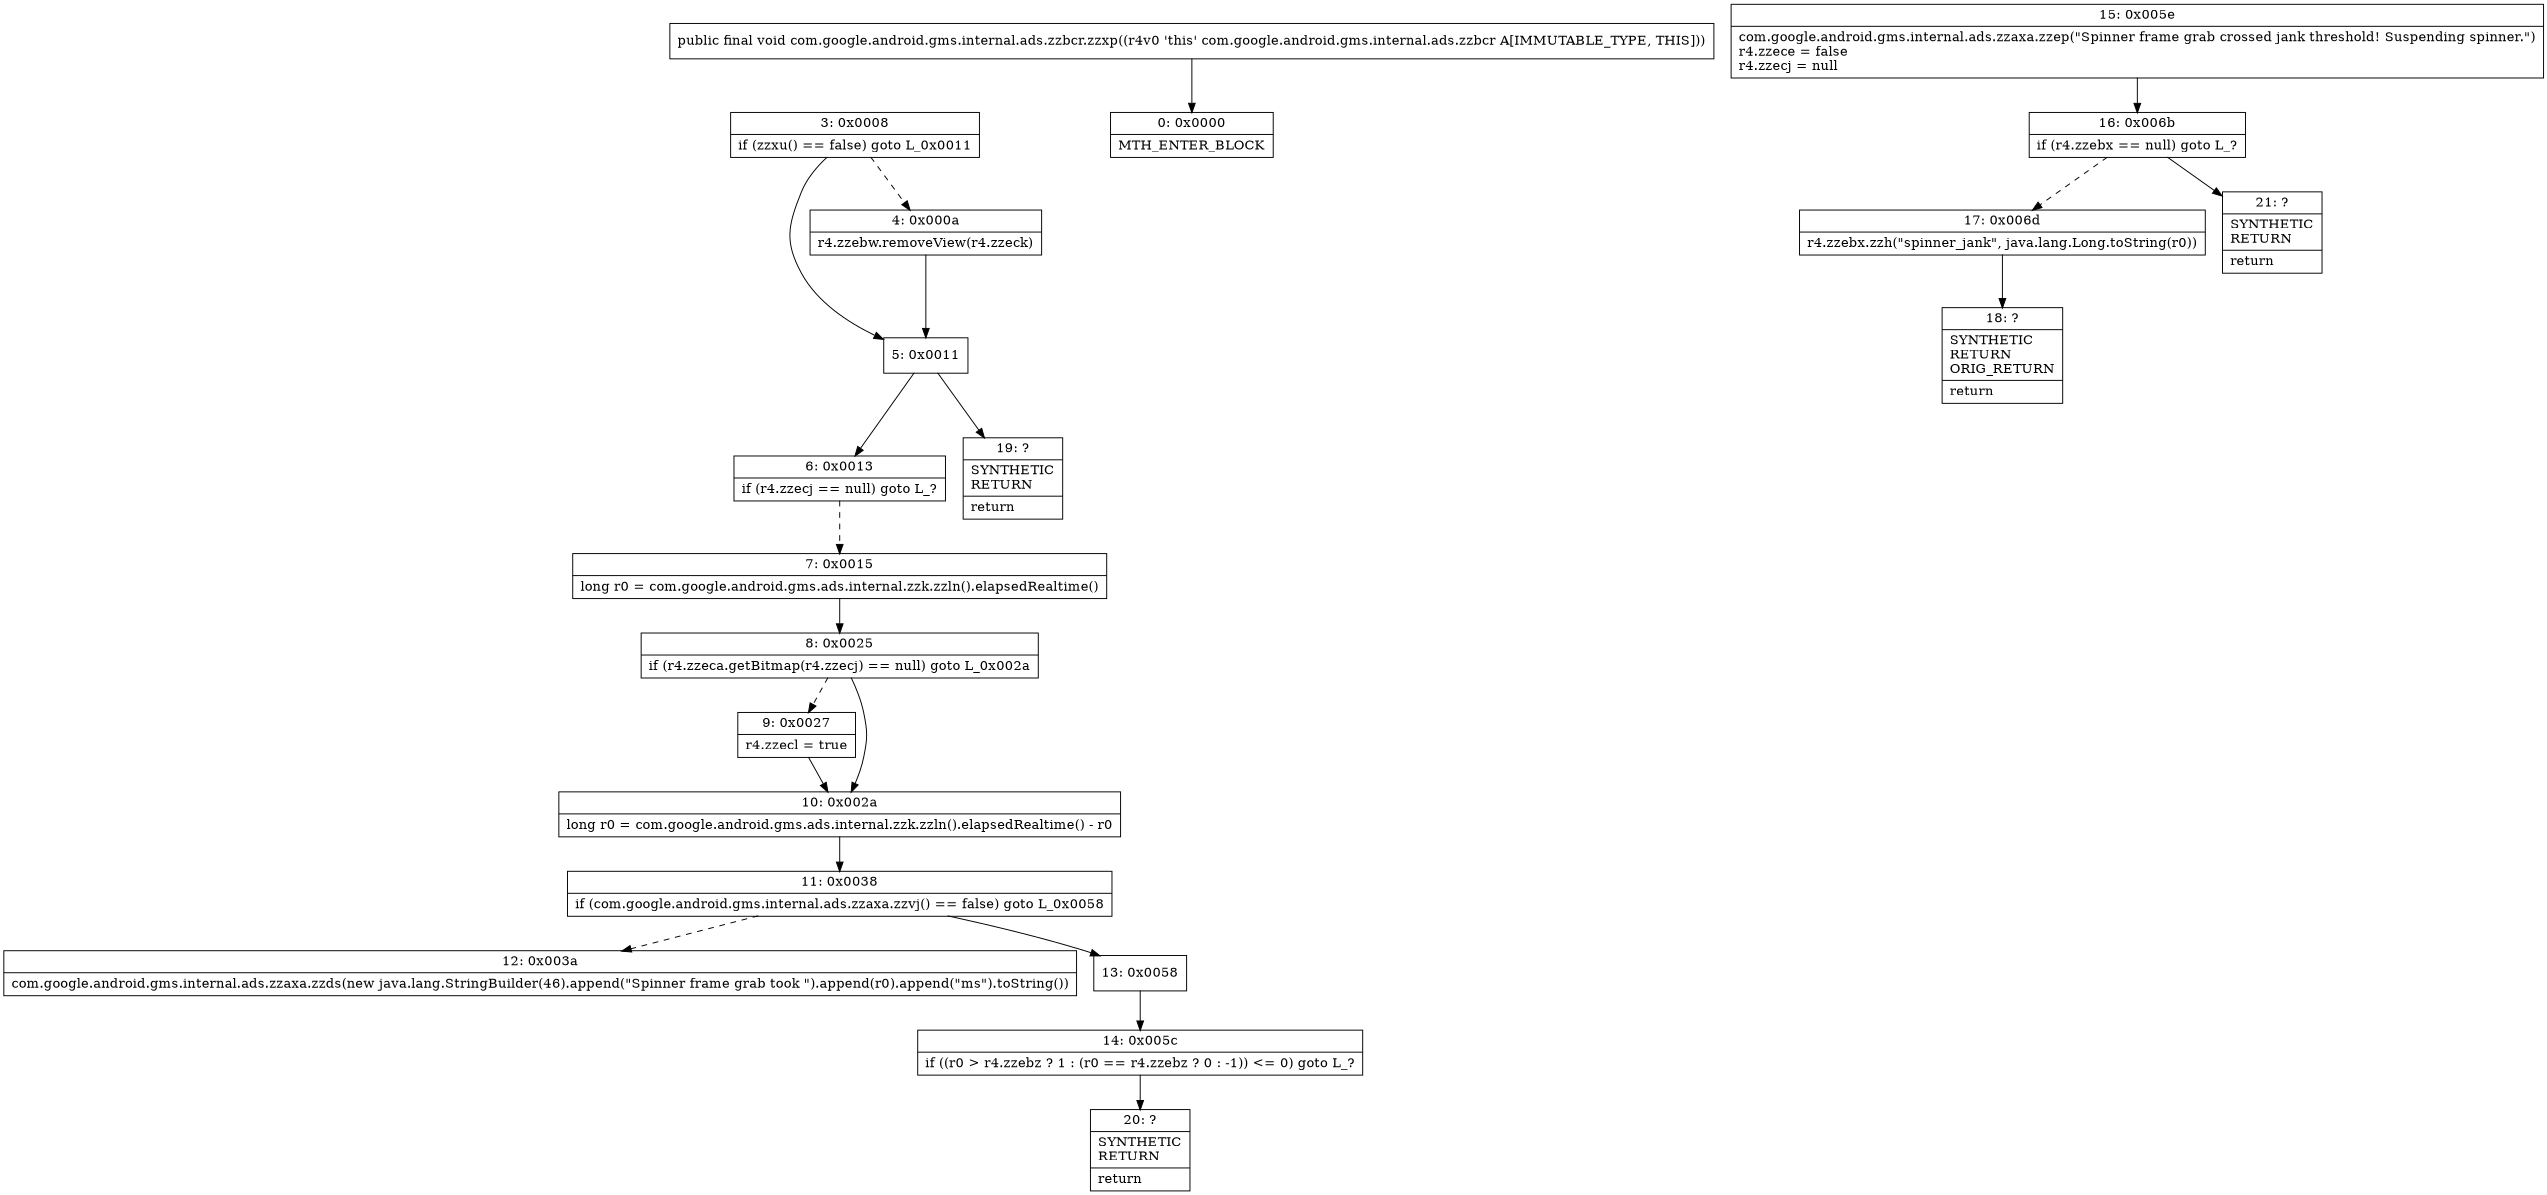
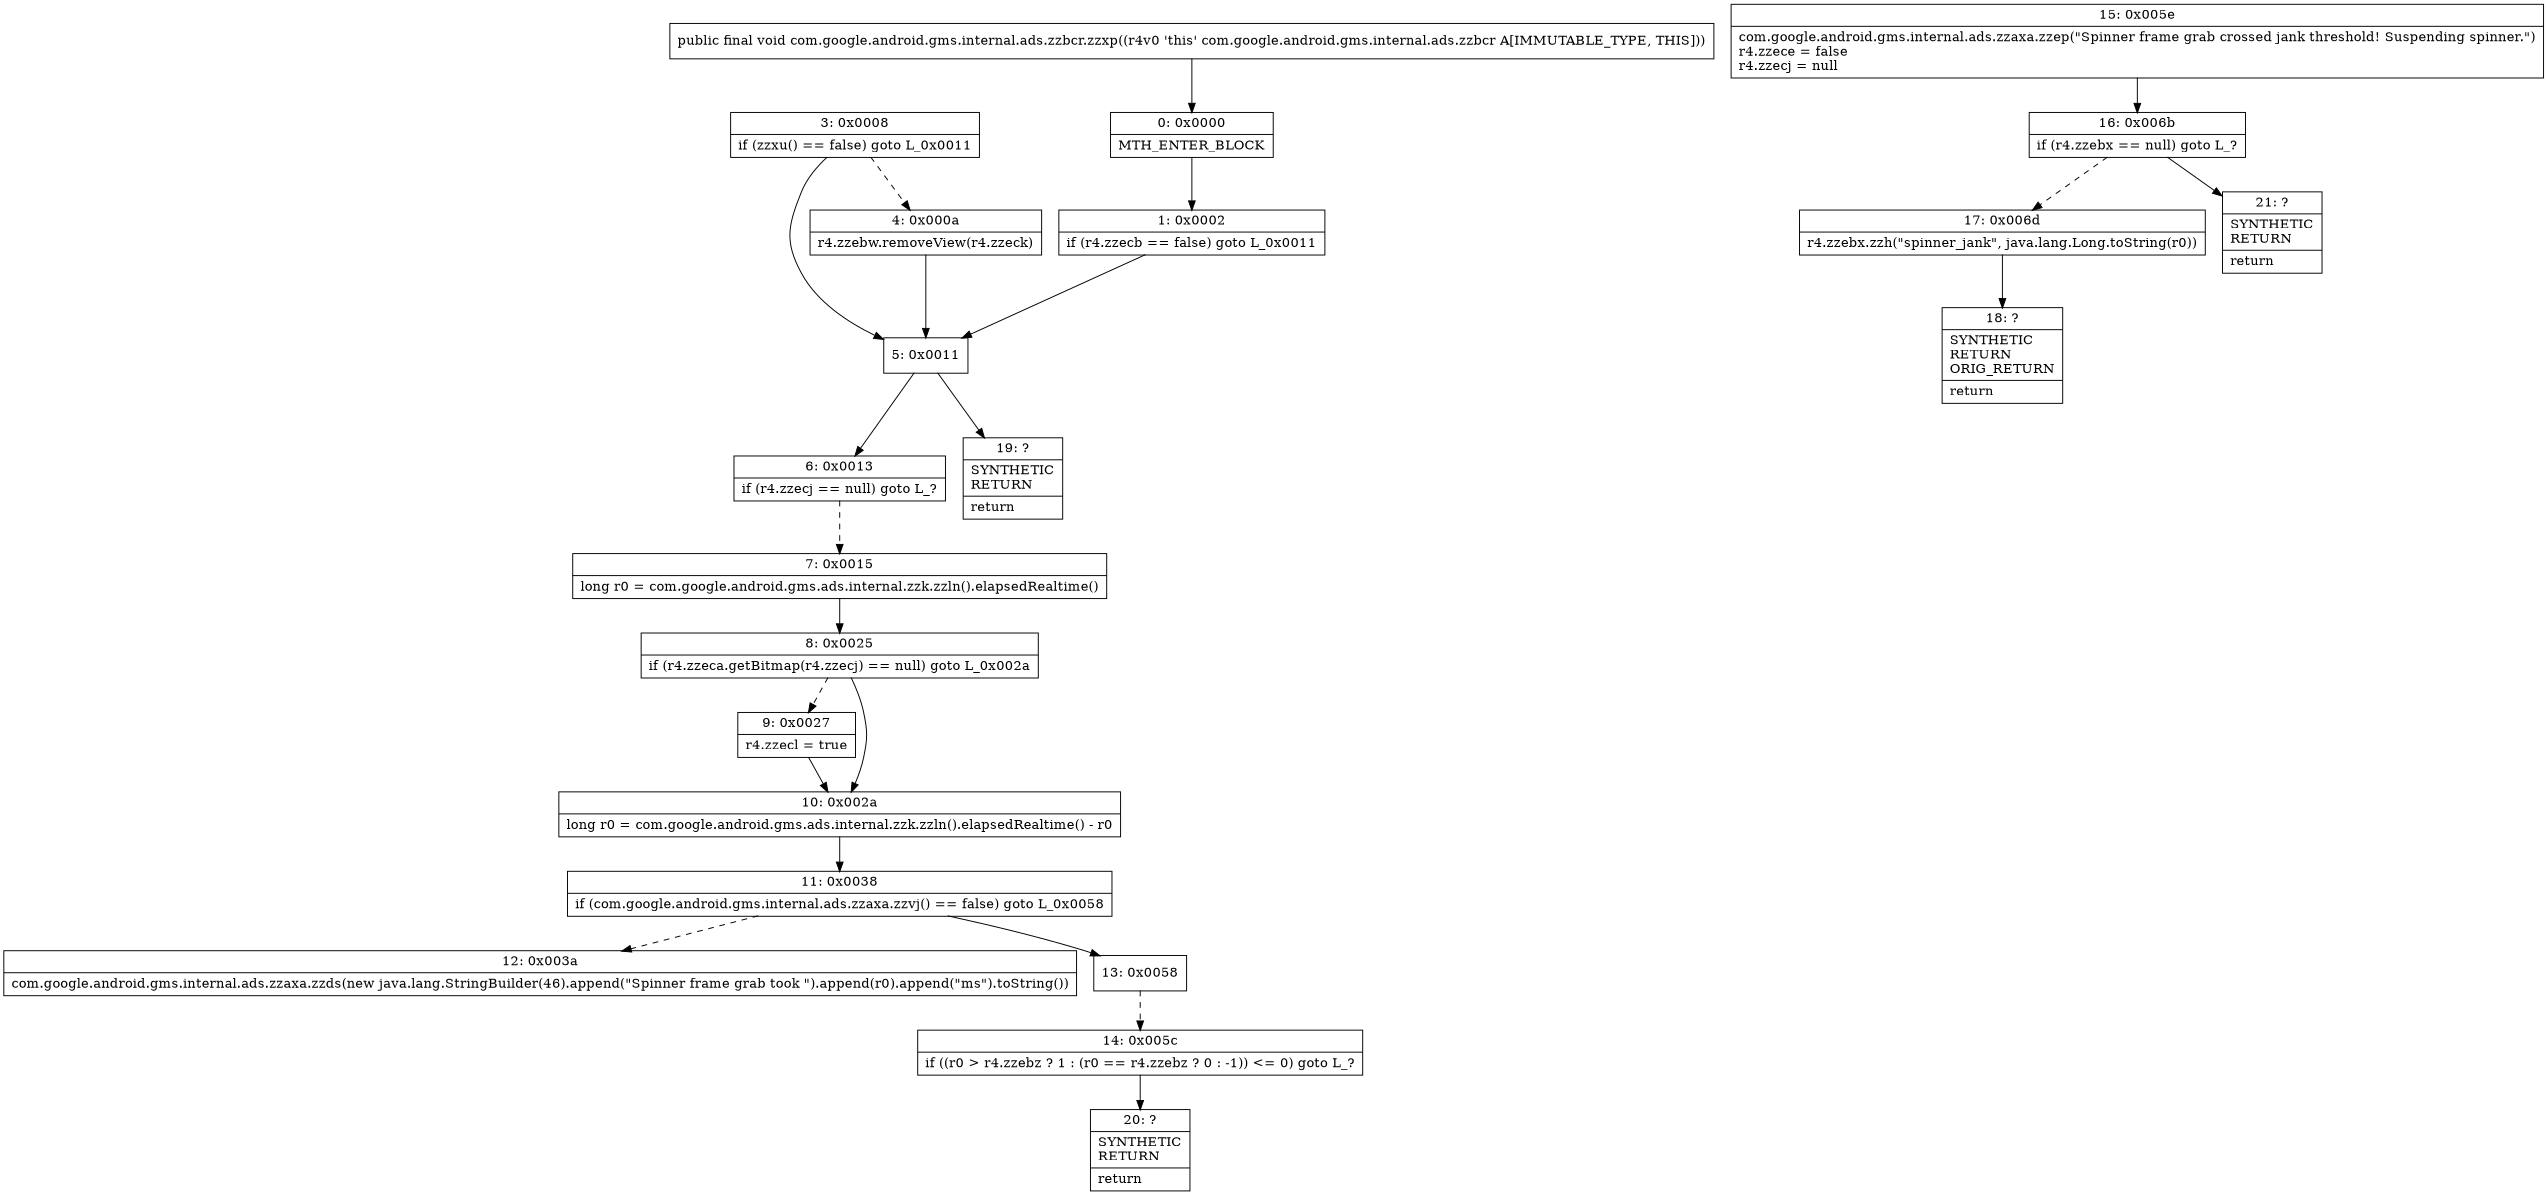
node "1: 0x0002": added
edge "13: 0x0058" -> "14: 0x005c": style solid -> dashed
